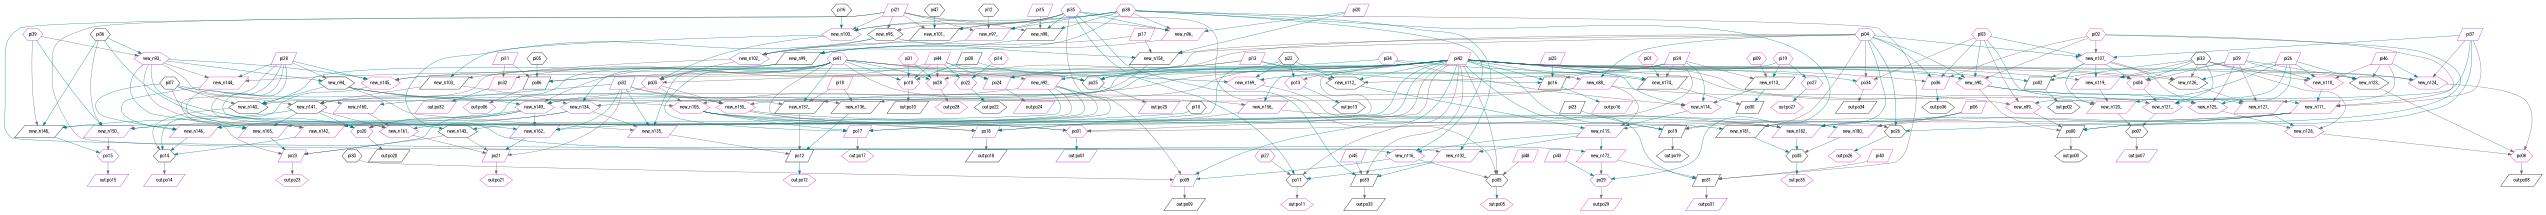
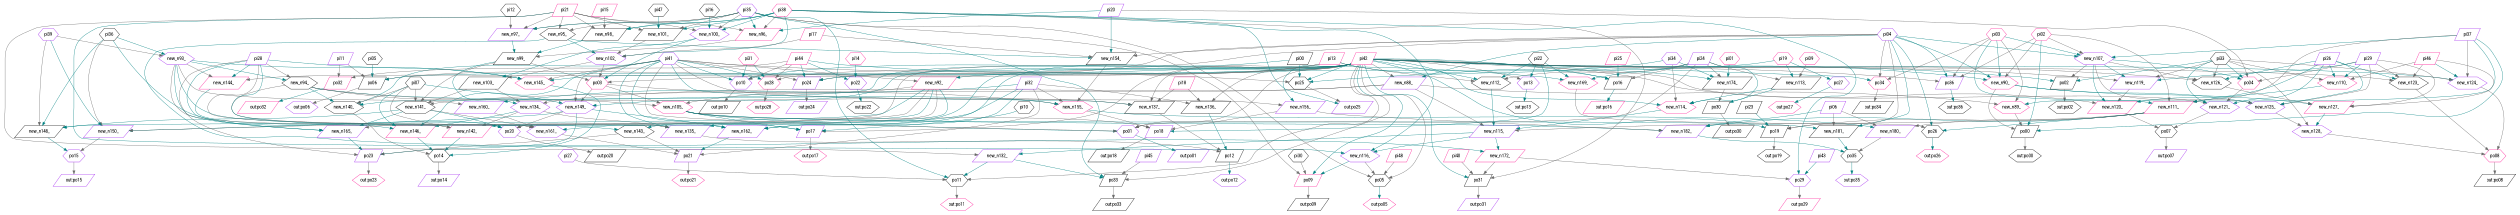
edge "pi38" -> "new_n132_": now "pi38" -> "out:po25"
edge "pi42" -> "po04": now "pi20" -> "po04"
node "out:po30": added
